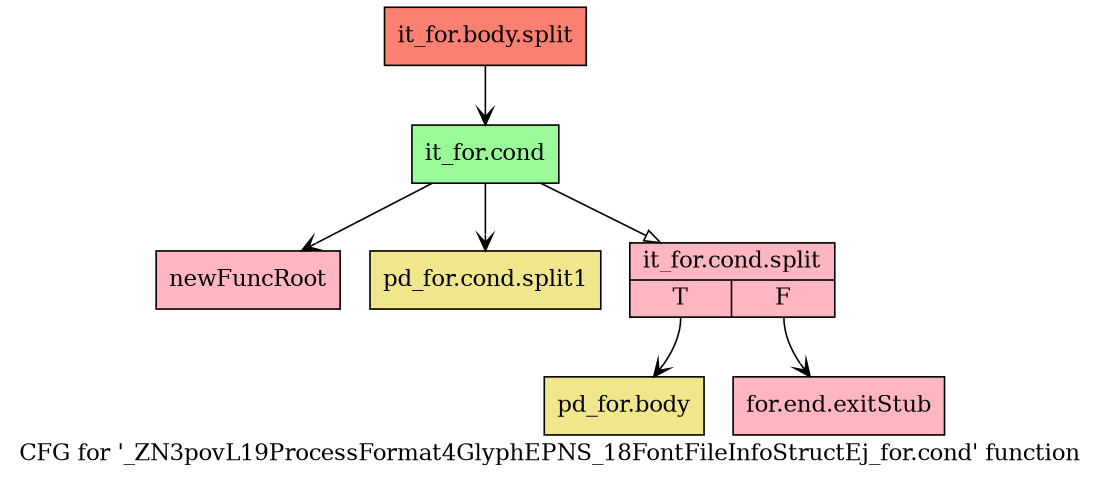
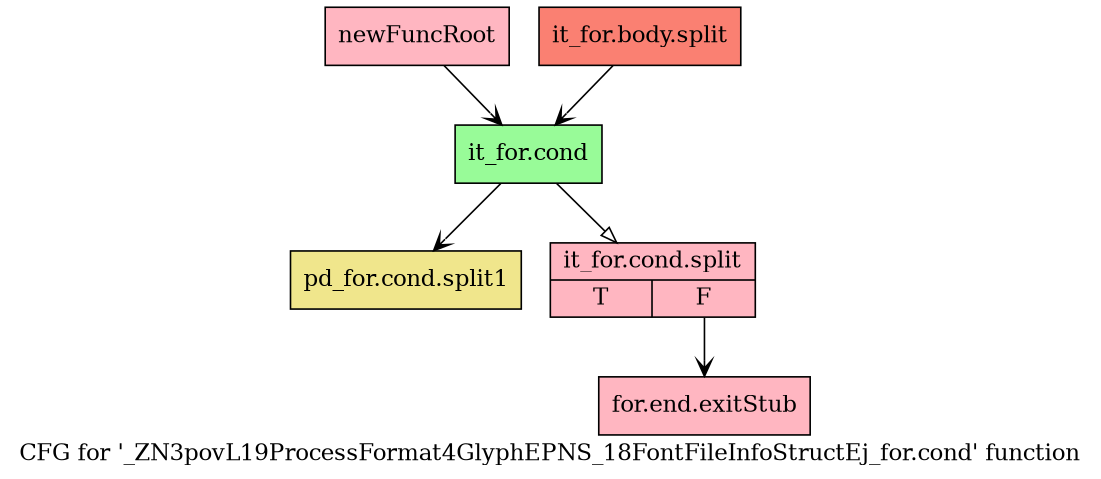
edge "it_for.cond" -> "newFuncRoot": reversed
node "pd_for.body": removed
